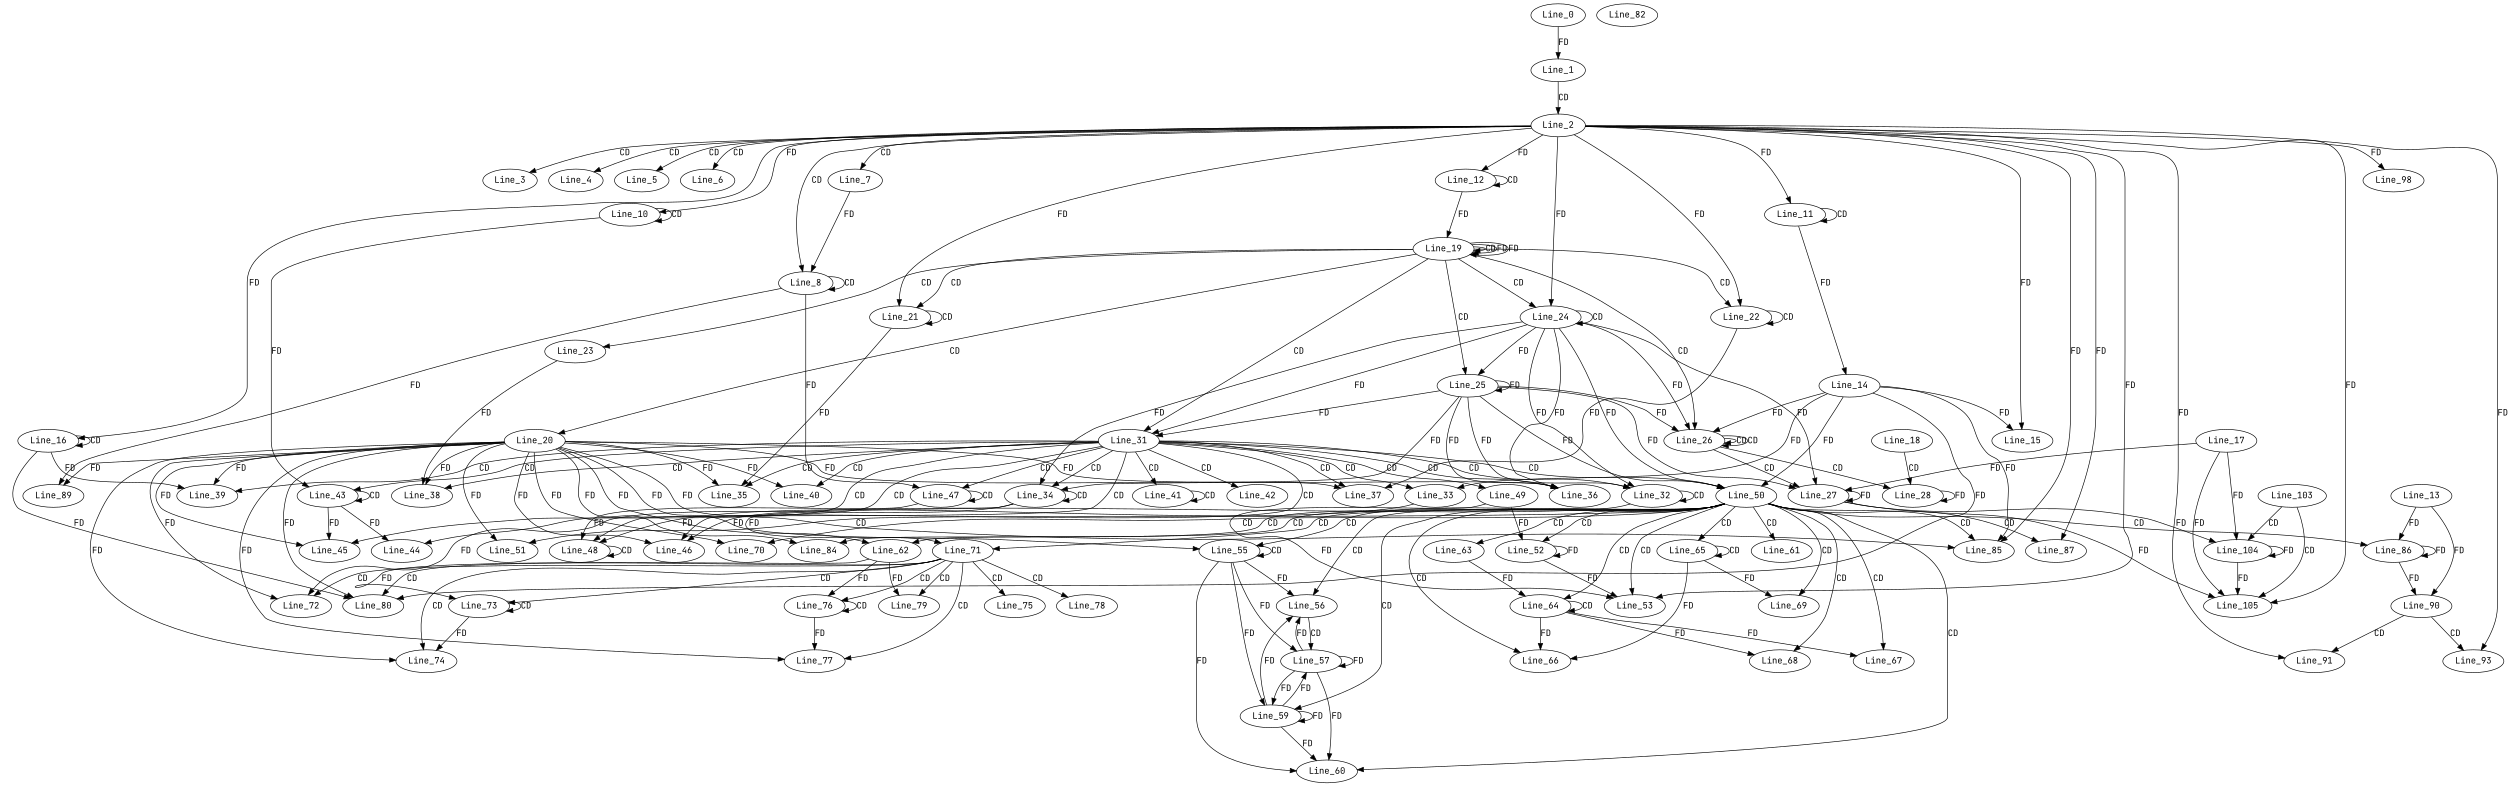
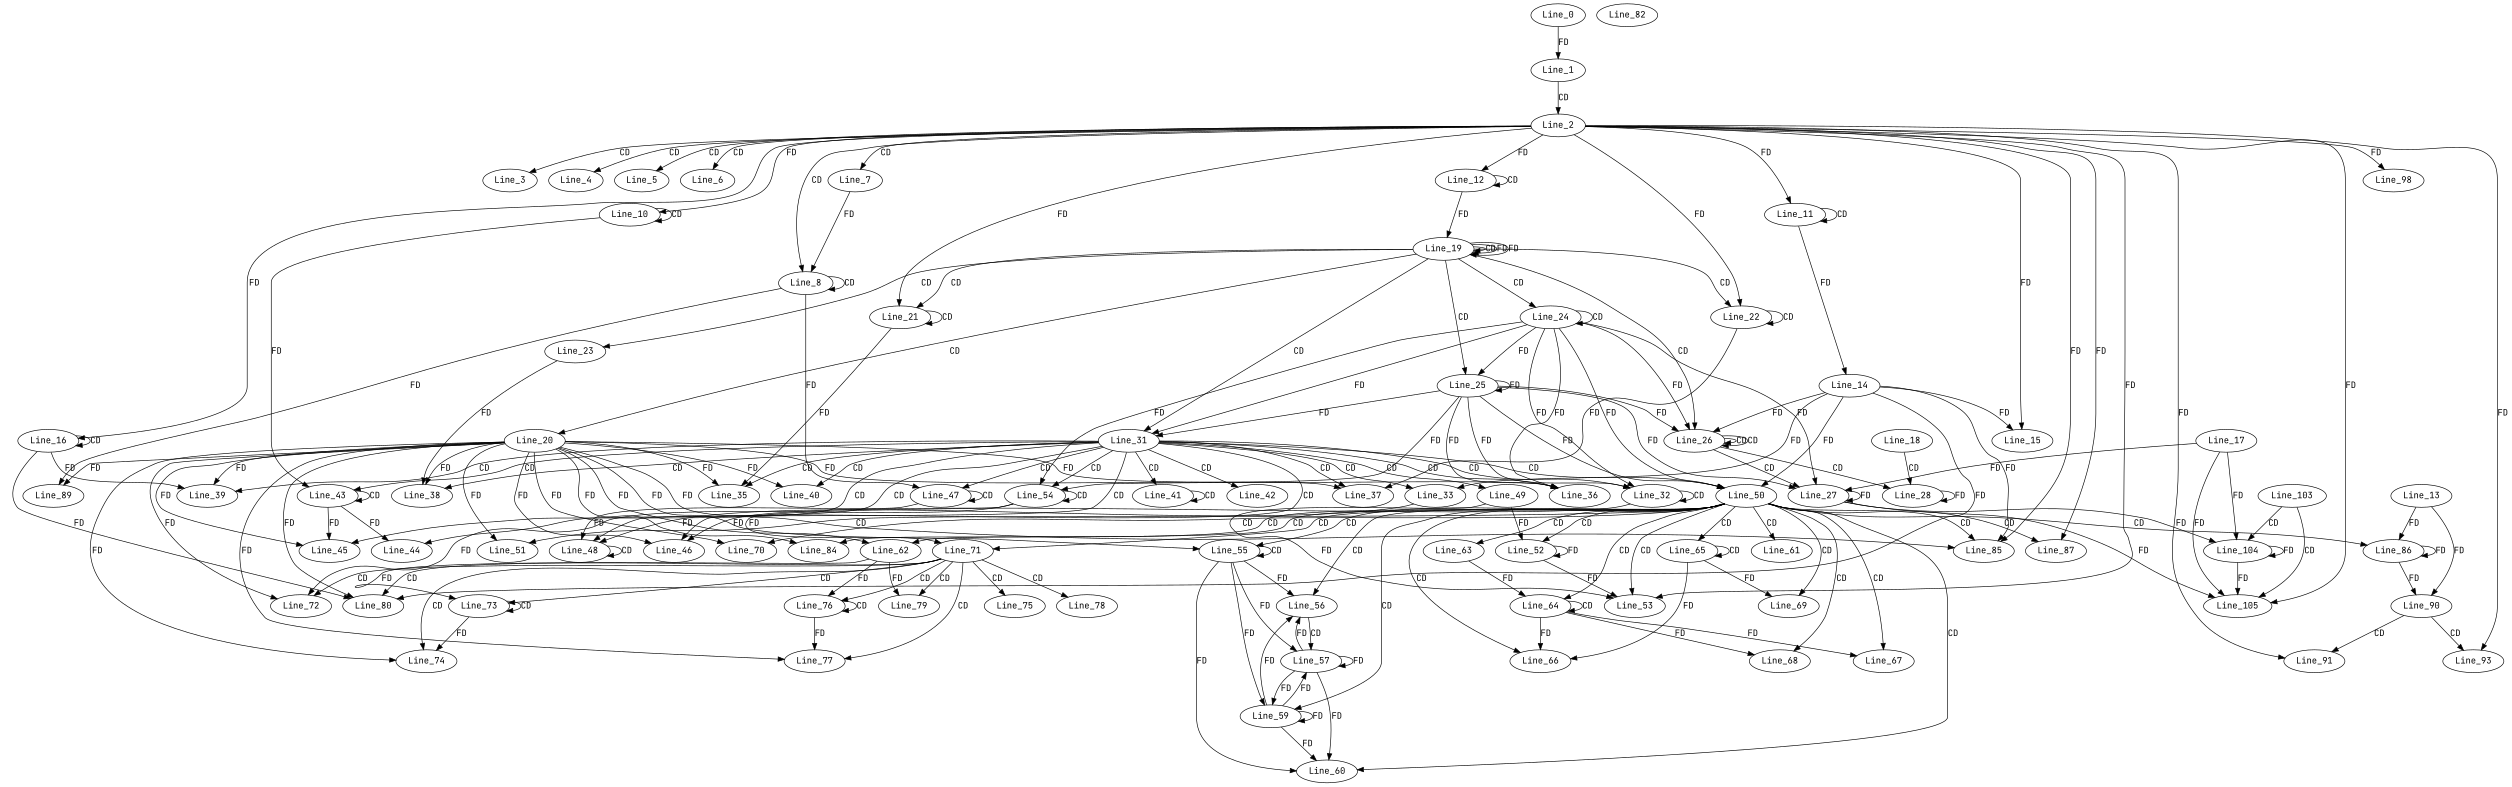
edge "Line_2" -> "Line_24": removed, label "FD"
node "Line_34": label "Line_34" -> "Line_54"
